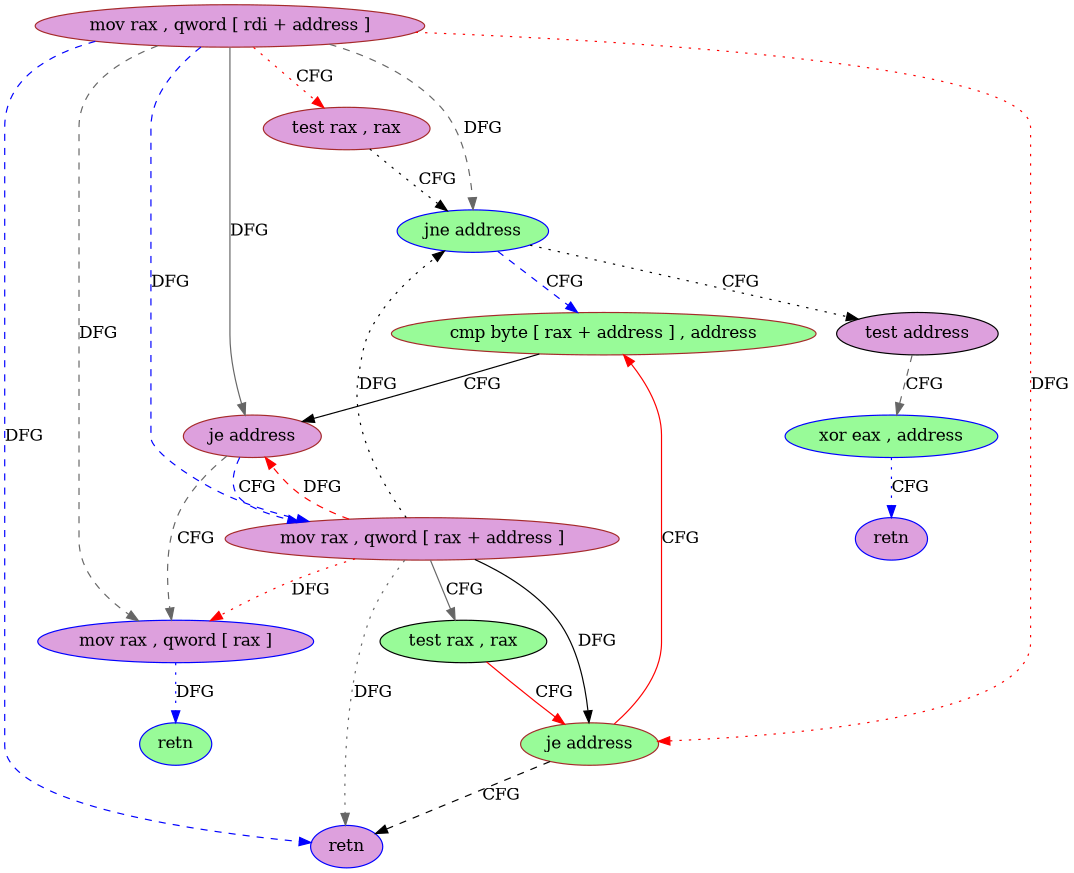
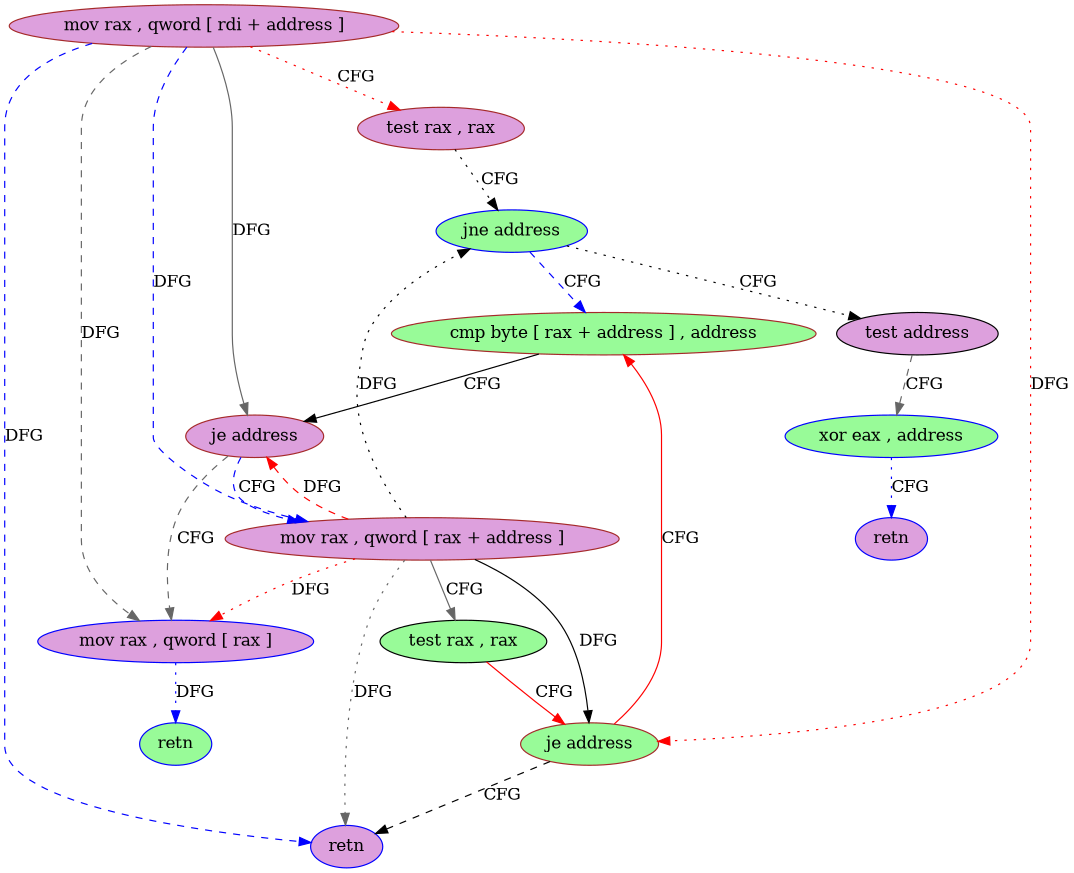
edge "mov rax , qword [ rdi + address ]" -> "jne address": removed, label "DFG"
